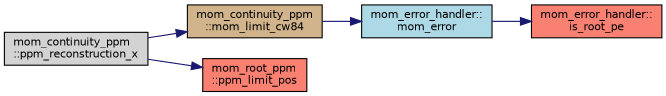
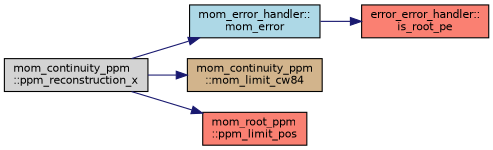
edge "mom_continuity_ppm ::mom_limit_cw84" -> "mom_error_handler:: mom_error": now "mom_continuity_ppm ::ppm_reconstruction_x" -> "mom_error_handler:: mom_error"
node "mom_error_handler:: is_root_pe": label "mom_error_handler:: is_root_pe" -> "error_error_handler:: is_root_pe"
